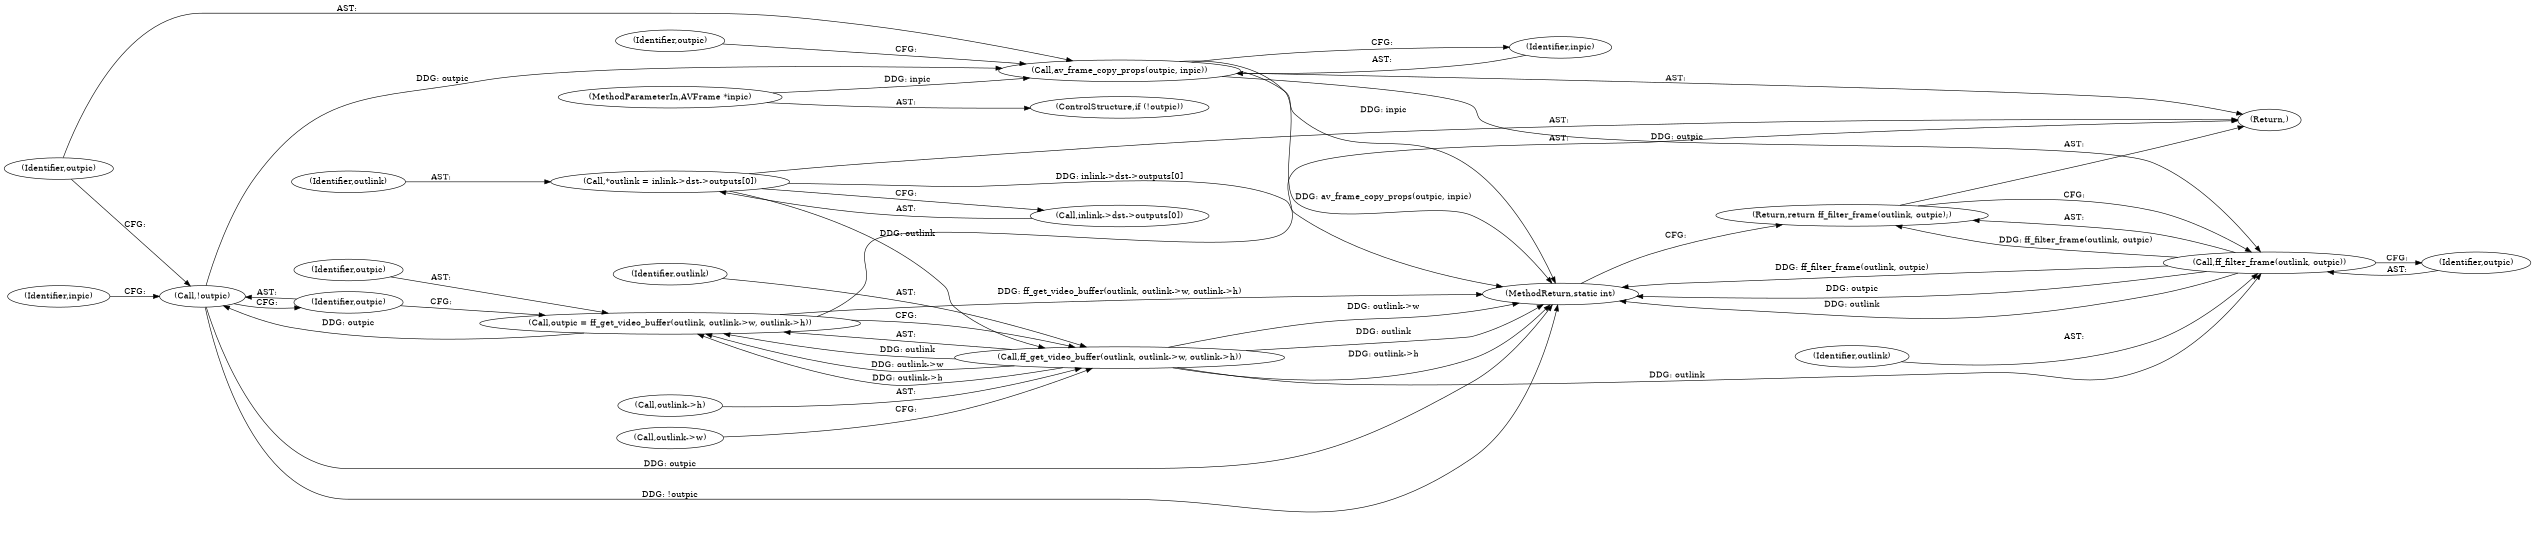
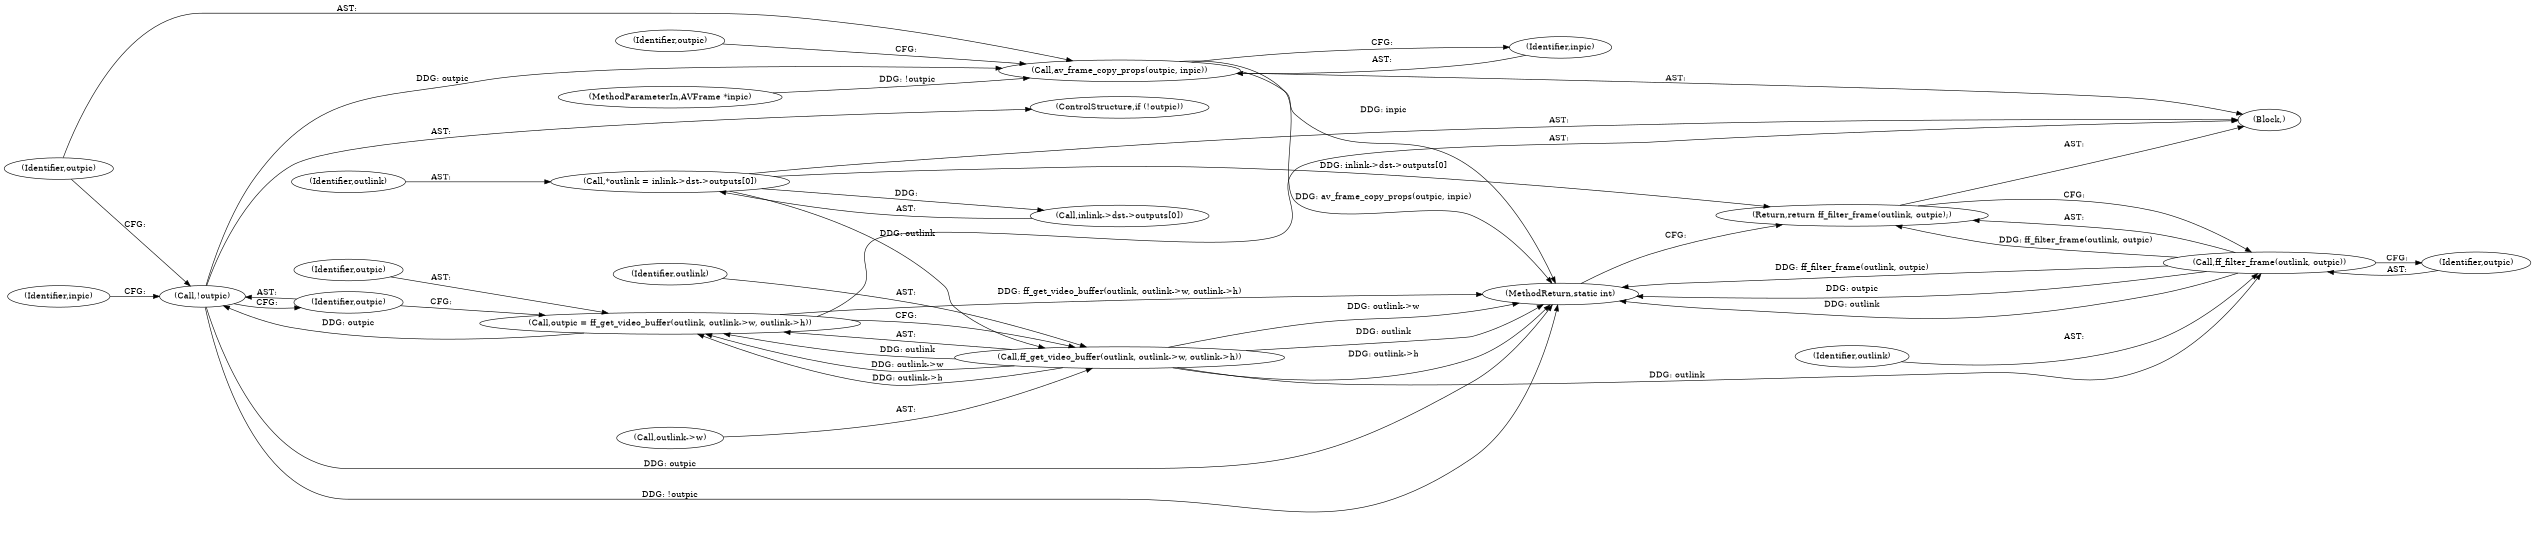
edge "(MethodParameterIn,AVFrame *inpic)" -> "(Call,av_frame_copy_props(outpic, inpic))": label "DDG: inpic" -> "DDG: !outpic"
edge "(MethodParameterIn,AVFrame *inpic)" -> "(ControlStructure,if (!outpic))": now "(Call,!outpic)" -> "(ControlStructure,if (!outpic))"
node "(Return,)": label "(Return,)" -> "(Block,)"
edge "(Call,av_frame_copy_props(outpic, inpic))" -> "(Call,ff_filter_frame(outlink, outpic))": removed, label "DDG: outpic"
edge "(Call,*outlink = inlink->dst->outputs[0])" -> "(MethodReturn,static int)": now "(Call,*outlink = inlink->dst->outputs[0])" -> "(Return,return ff_filter_frame(outlink, outpic);)"
edge "(Call,*outlink = inlink->dst->outputs[0])" -> "(Call,inlink->dst->outputs[0])": label "CFG: " -> "DDG: "
node "(Call,outlink->h)": removed
edge "(Call,outlink->w)" -> "(Call,ff_get_video_buffer(outlink, outlink->w, outlink->h))": label "CFG: " -> "AST: "
